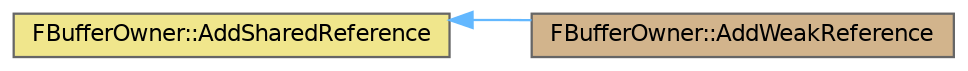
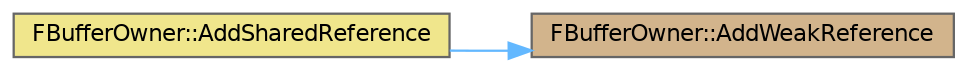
edge "FBufferOwner::AddWeakReference" -> "FBufferOwner::AddSharedReference": reversed
